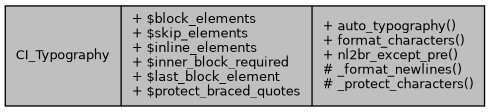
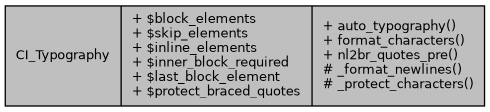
node "CI_Typography": text "+ nl2br_except_pre()" -> "+ nl2br_quotes_pre()"
